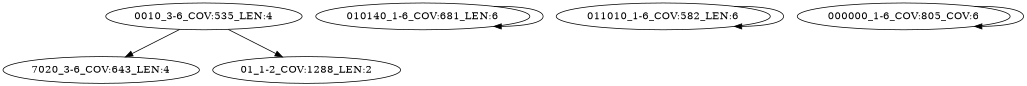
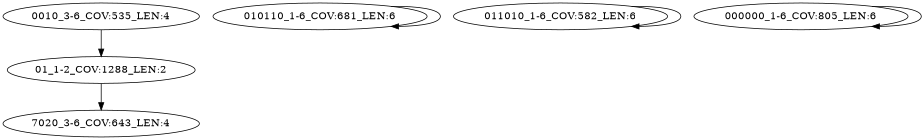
node "010140_1-6_COV:681_LEN:6": label "010140_1-6_COV:681_LEN:6" -> "010110_1-6_COV:681_LEN:6"
node "000000_1-6_COV:805_COV:6": label "000000_1-6_COV:805_COV:6" -> "000000_1-6_COV:805_LEN:6"
edge "0010_3-6_COV:535_LEN:4" -> "7020_3-6_COV:643_LEN:4": now "01_1-2_COV:1288_LEN:2" -> "7020_3-6_COV:643_LEN:4"
